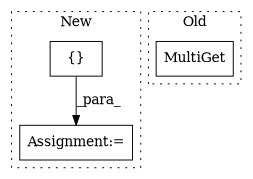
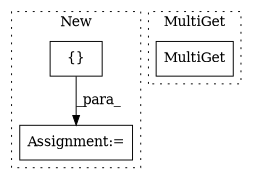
cluster "Old": label "Old" -> "MultiGet"
